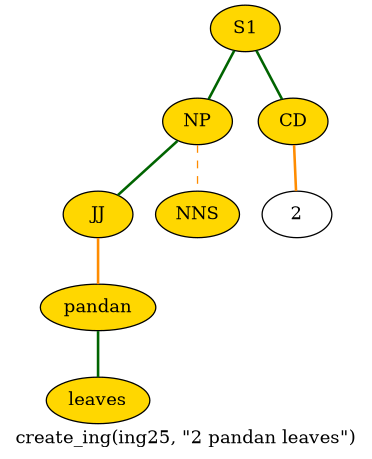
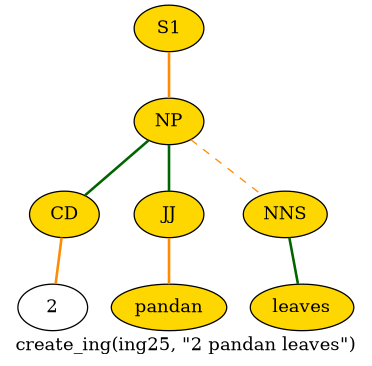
edge "S1" -- "NP": color darkgreen -> darkorange
edge "S1" -- "CD": now "NP" -- "CD"
edge "pandan" -- "leaves": now "NNS" -- "leaves"
